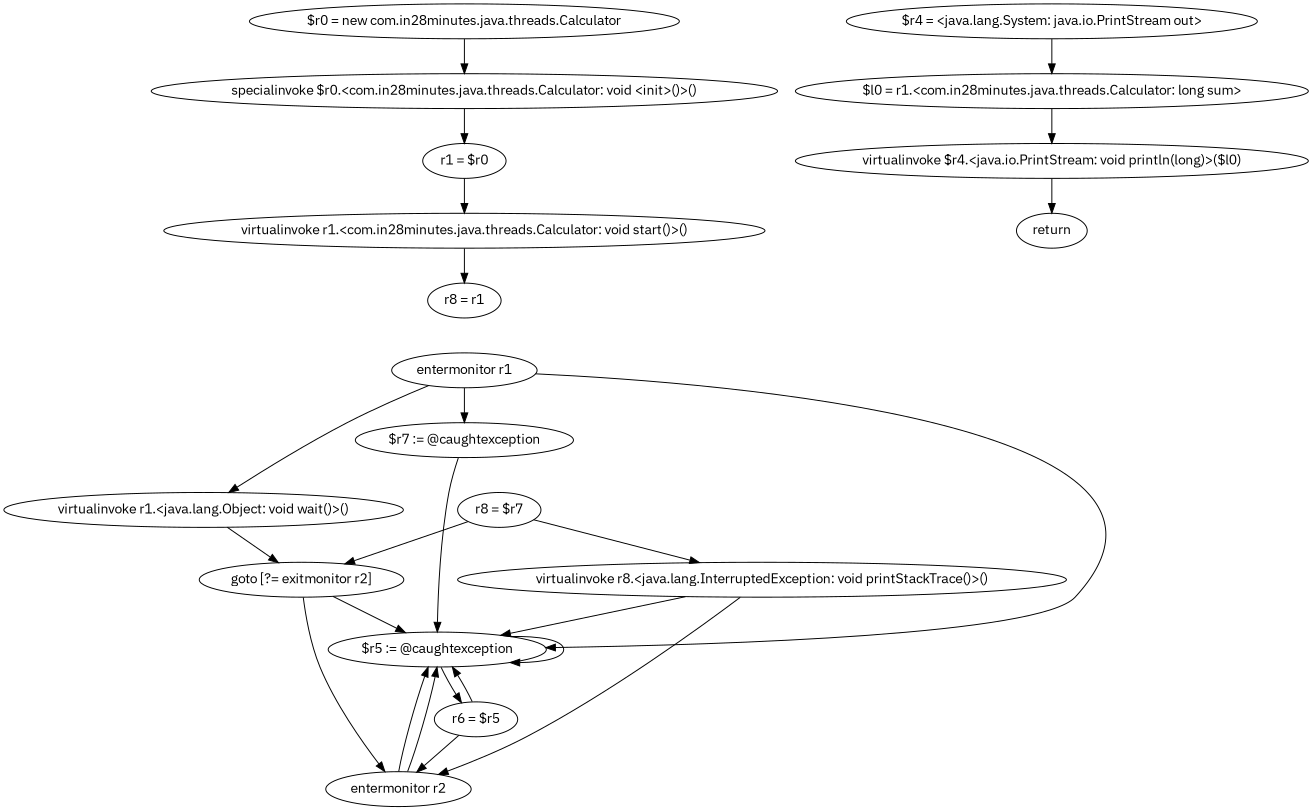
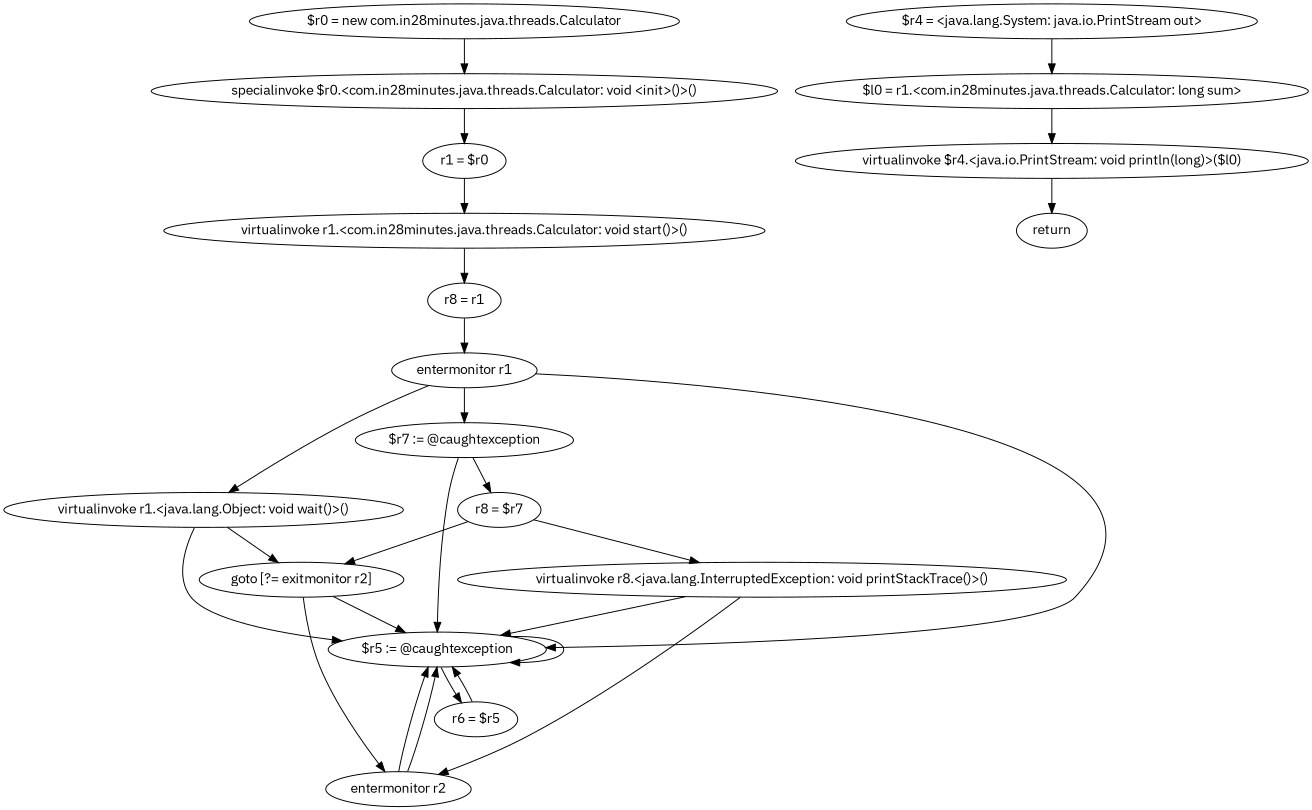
edge "r8 = r1" -> "entermonitor r1": added
edge "$r7 := @caughtexception" -> "r8 = $r7": added
edge "virtualinvoke r1.<java.lang.Object: void wait()>()" -> "$r5 := @caughtexception": added
edge "r6 = $r5" -> "entermonitor r2": removed
